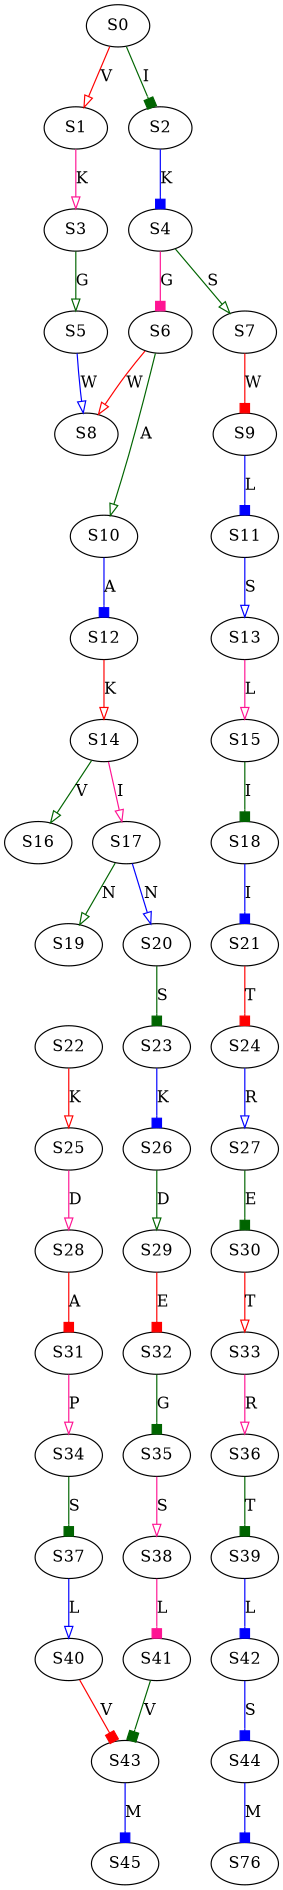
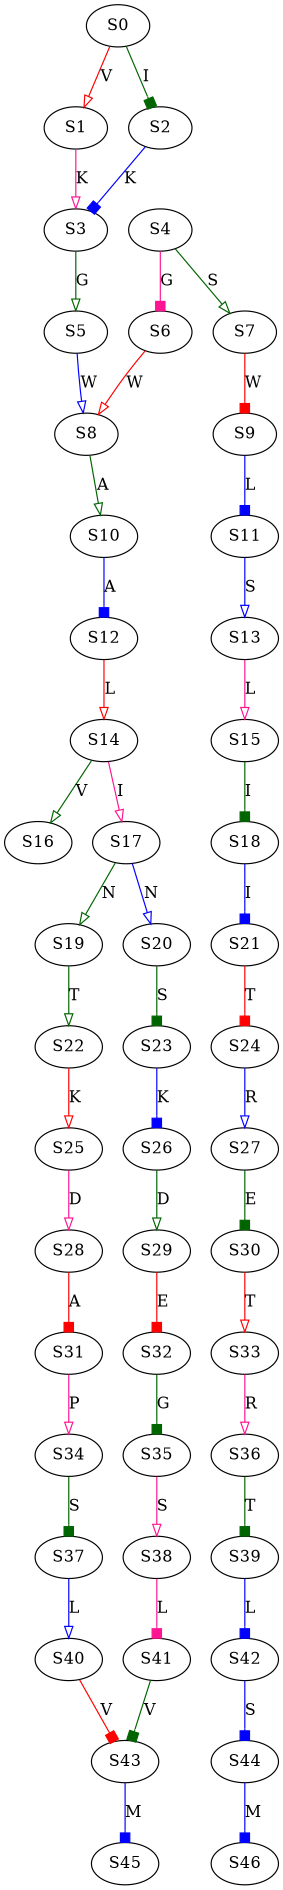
edge "S2" -> "S4": now "S2" -> "S3"
edge "S6" -> "S10": now "S8" -> "S10"
edge "S12" -> "S14": label "K" -> "L"
edge "S19" -> "S22": added, label "T"
node "S76": label "S76" -> "S46"
